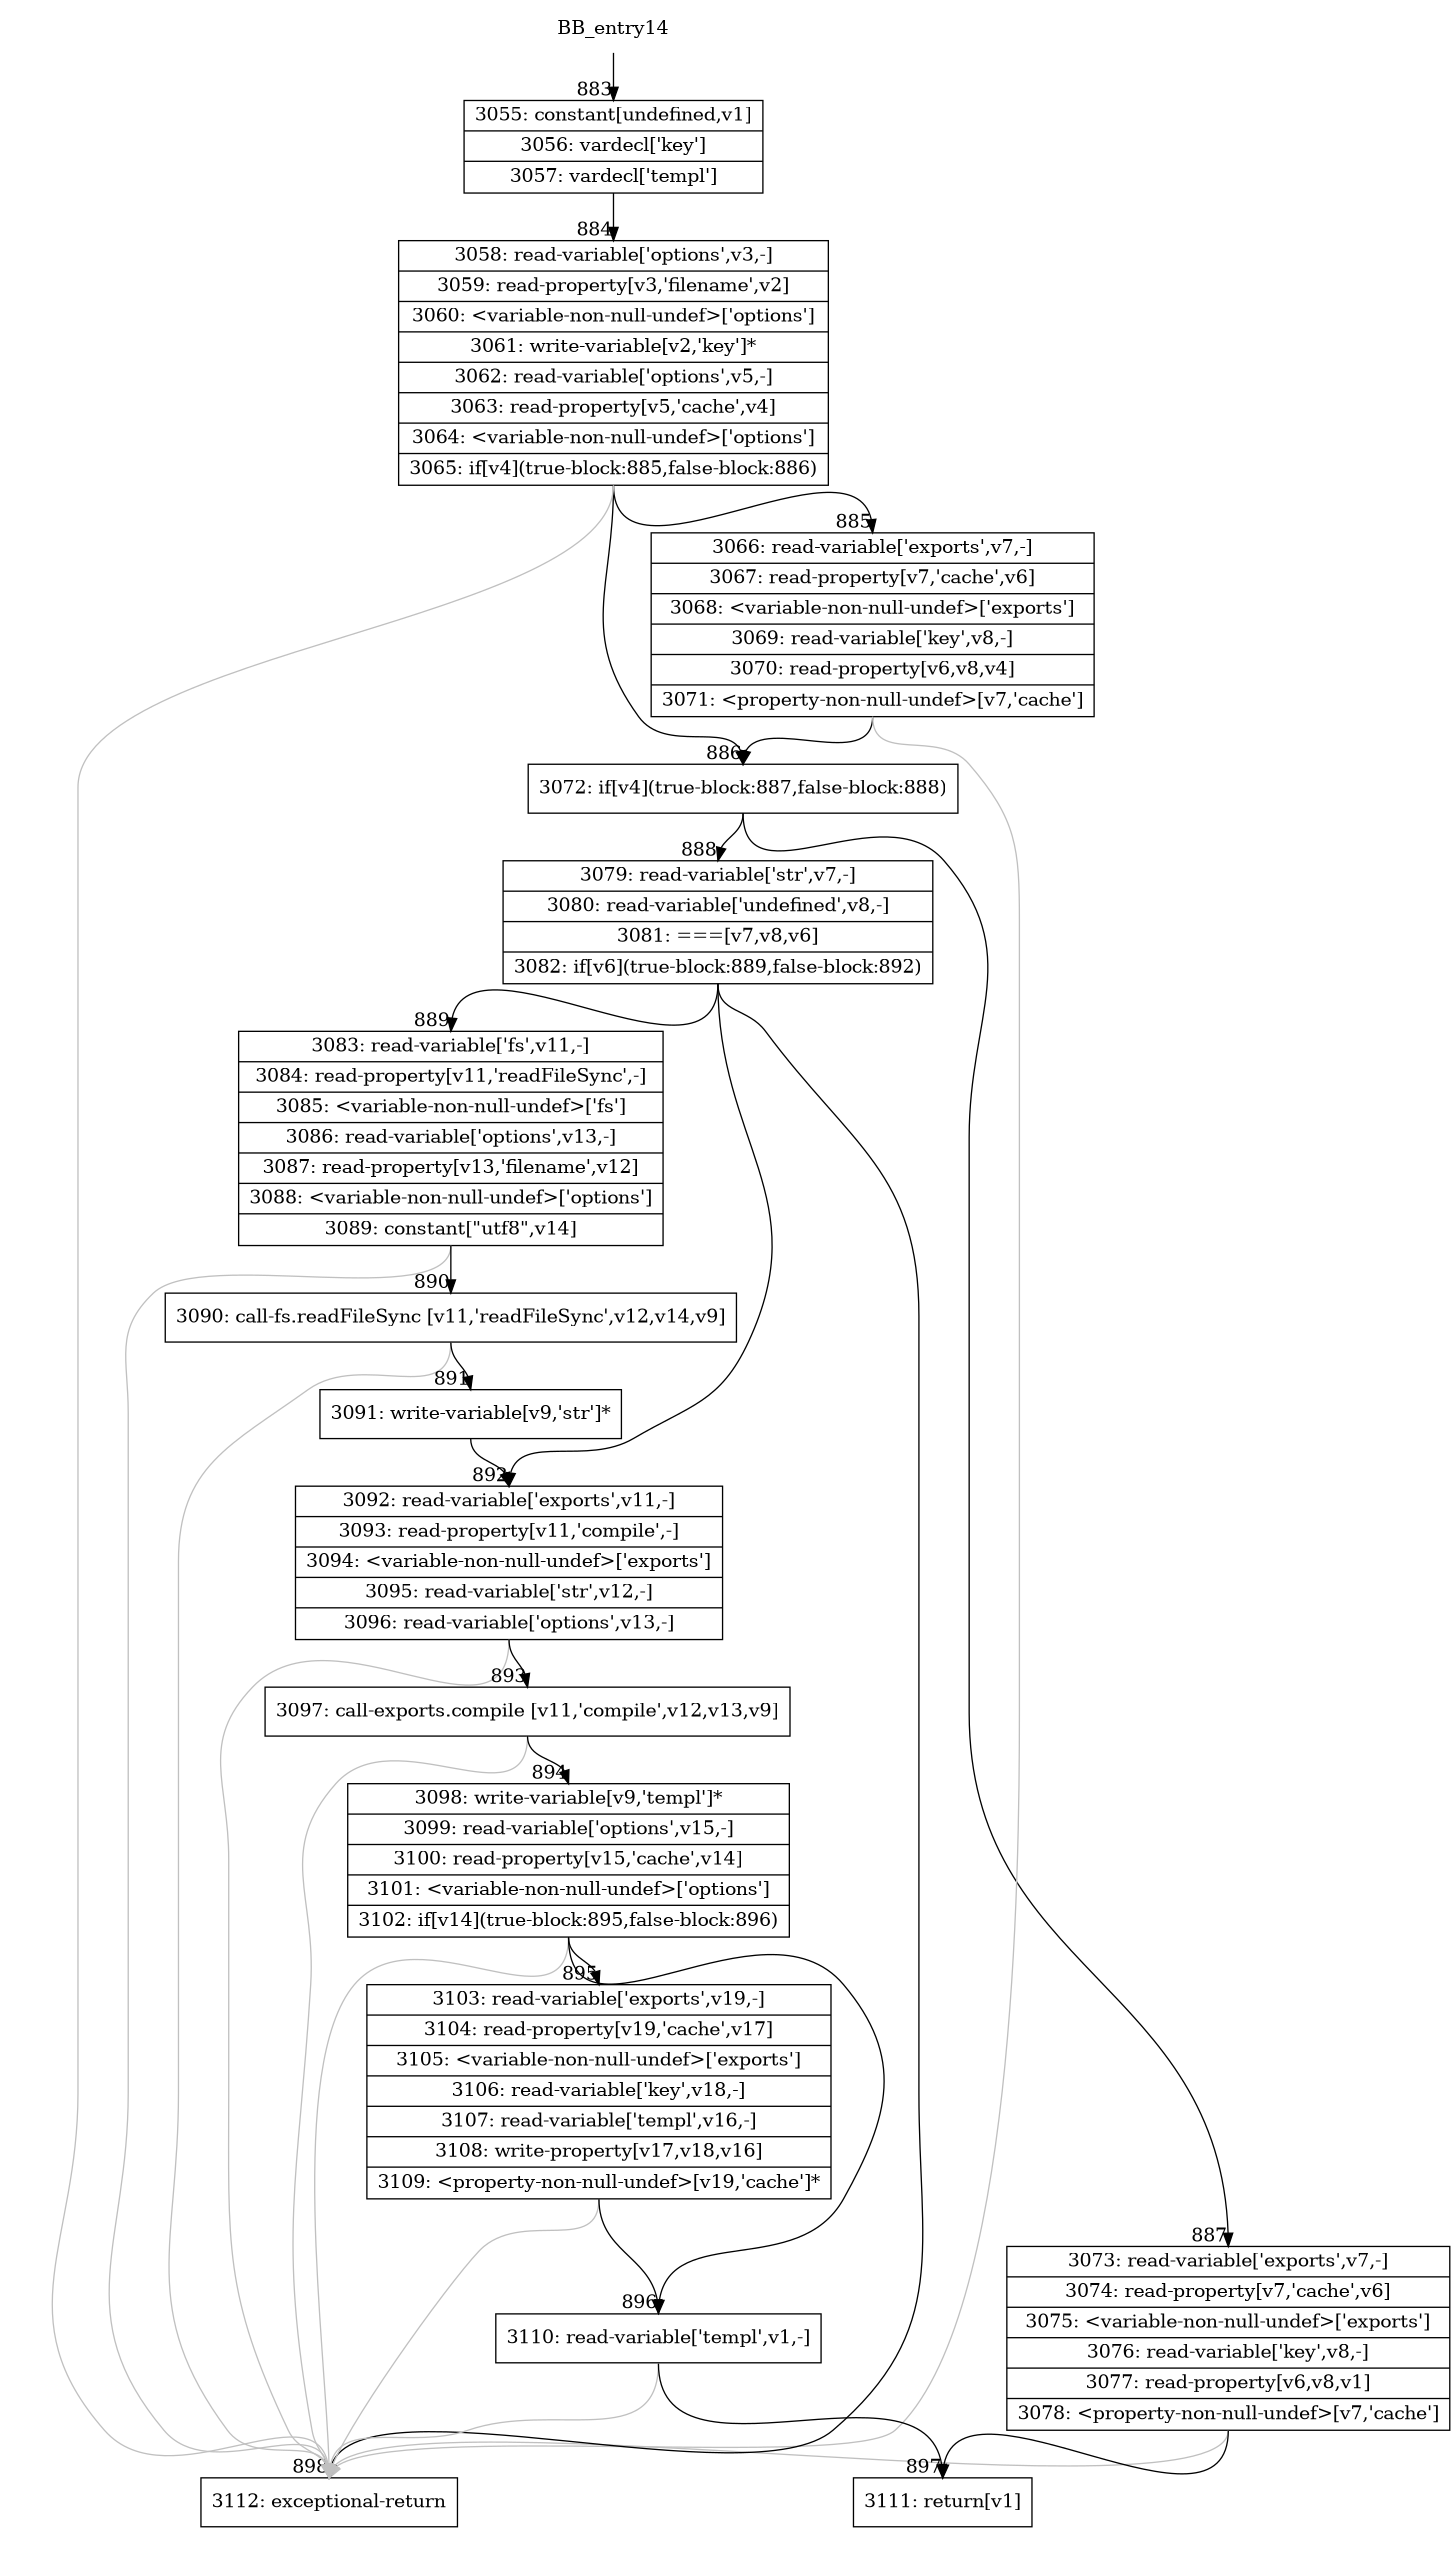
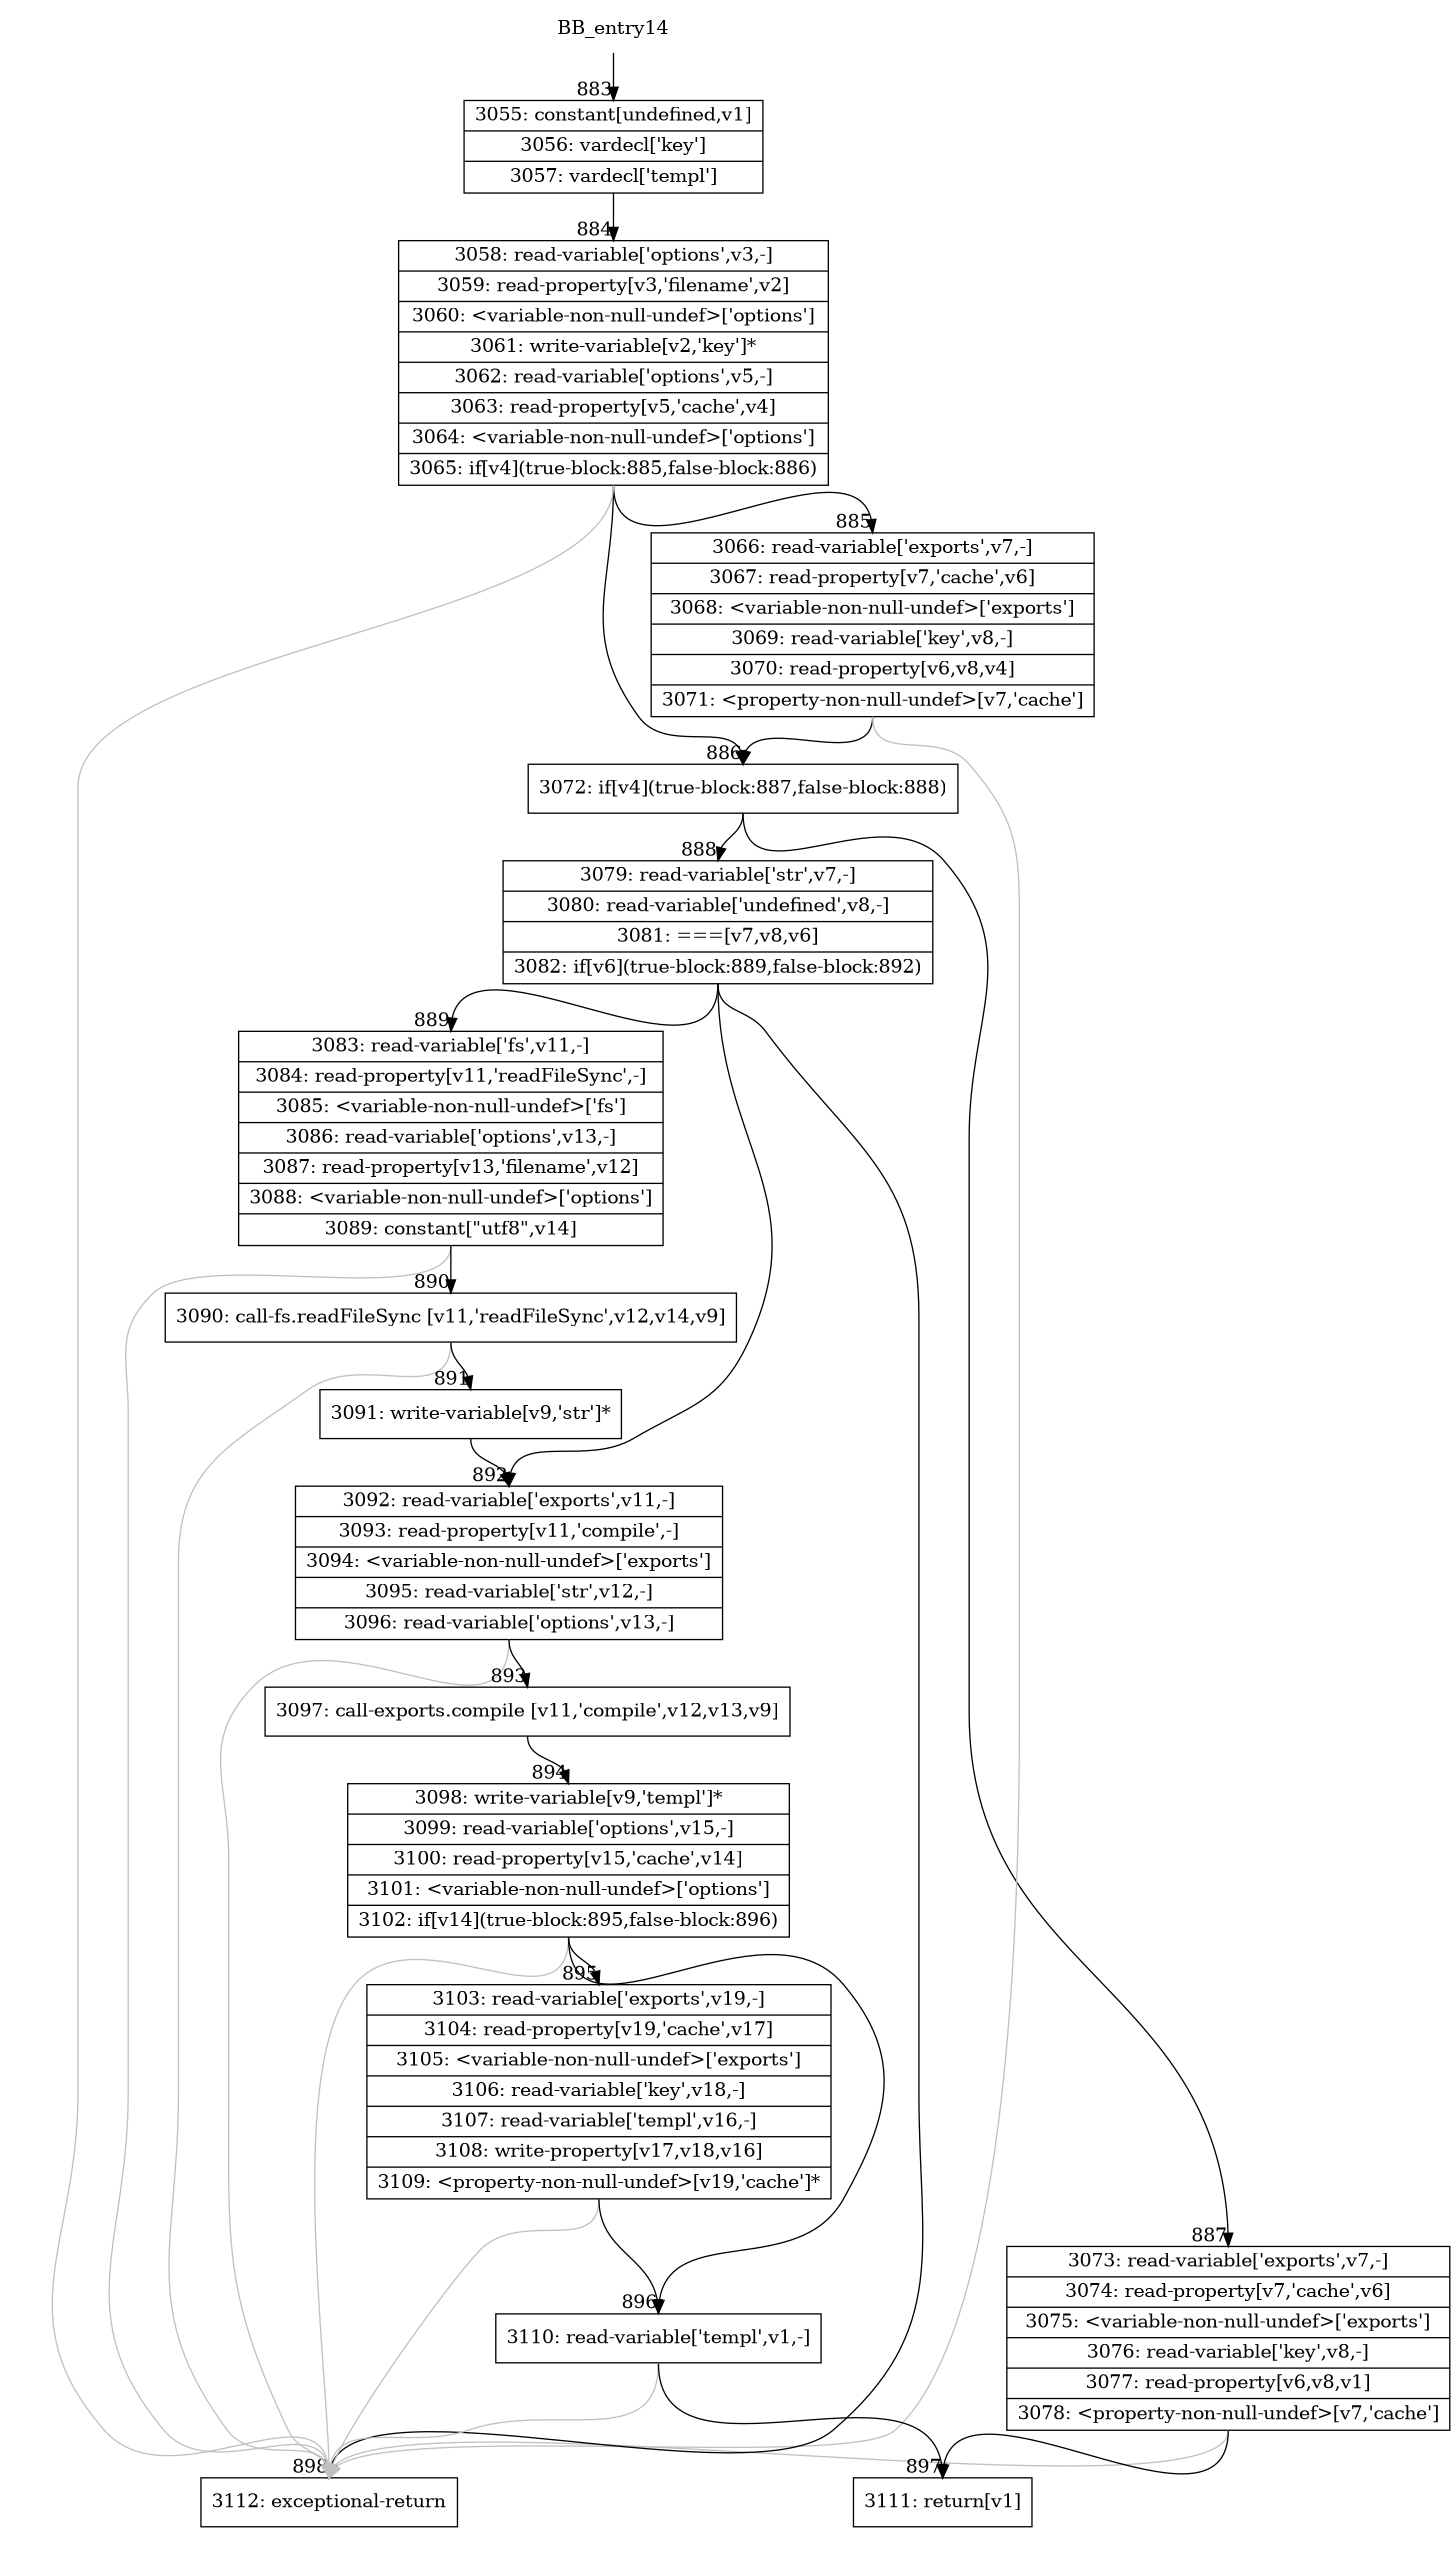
edge "3097: call-exports.compile [v11,'compile',v12,v13,v9]" -> "3112: exceptional-return": removed
